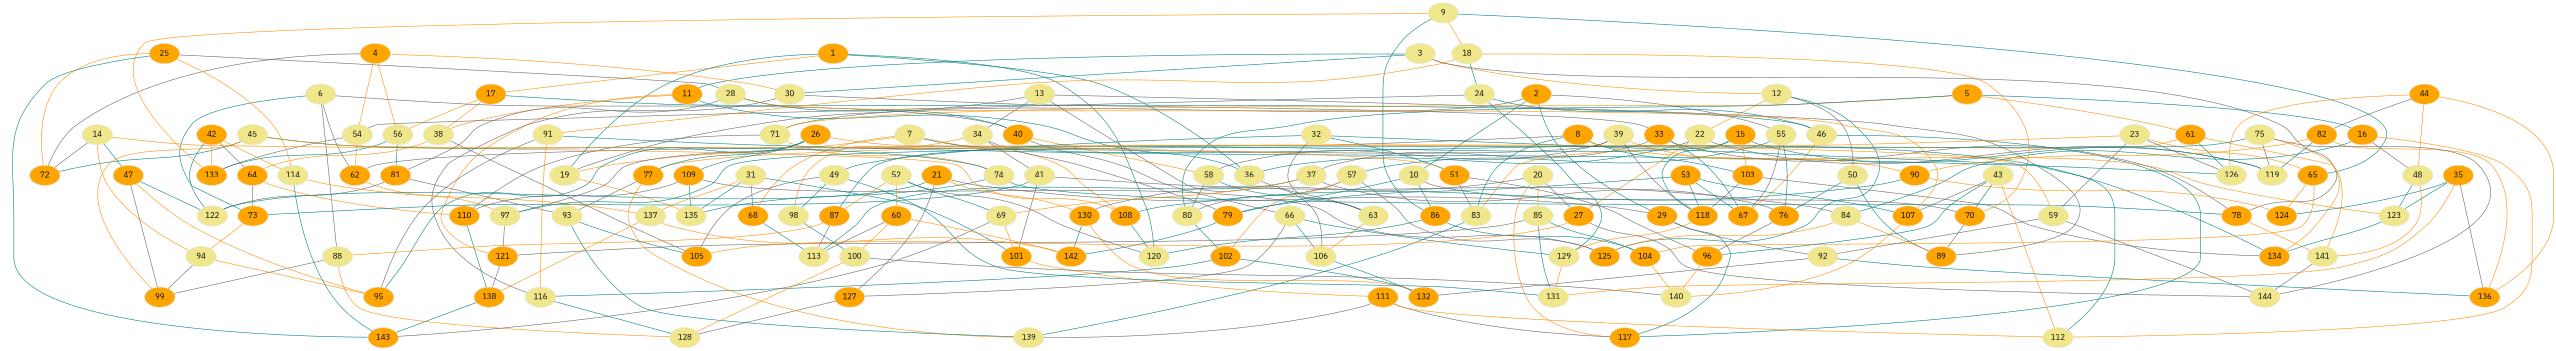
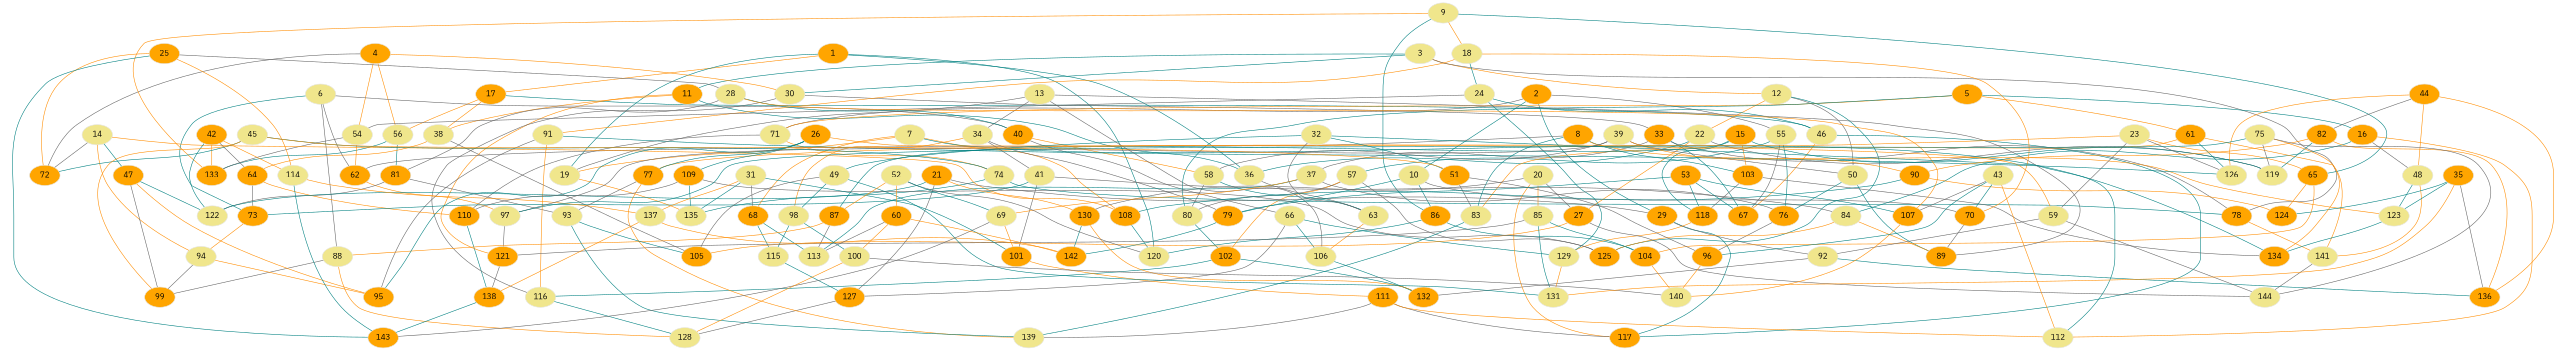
edge "39" -- "118": now "39" -- "50"
node "115": added
